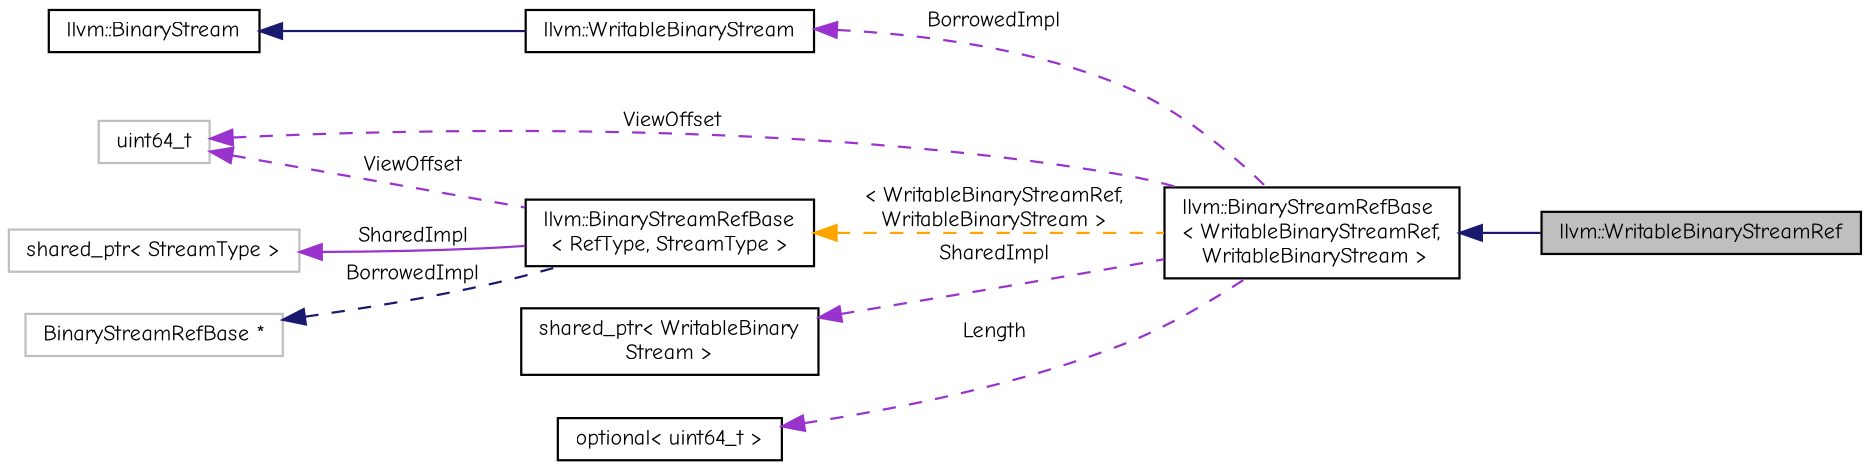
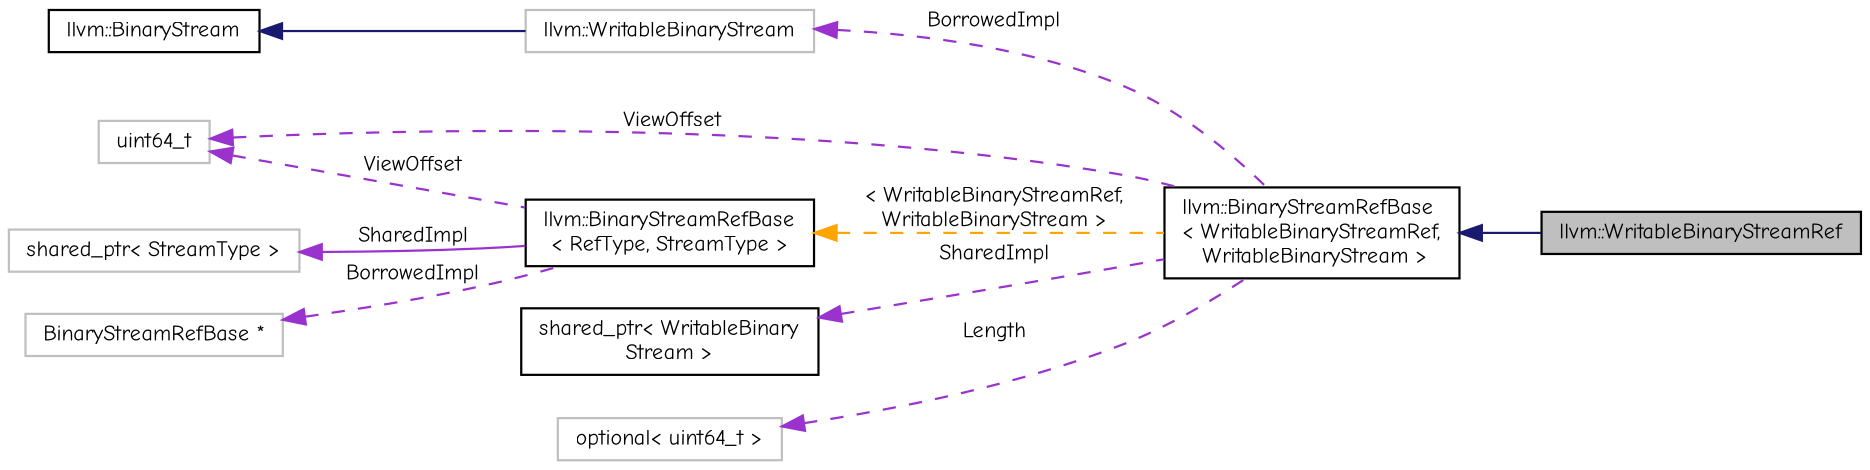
node "llvm::WritableBinaryStream": color black -> grey75
edge "llvm::BinaryStreamRefBase < RefType, StreamType >" -> "BinaryStreamRefBase *": color midnightblue -> darkorchid3
node "optional< uint64_t >": color black -> grey75
